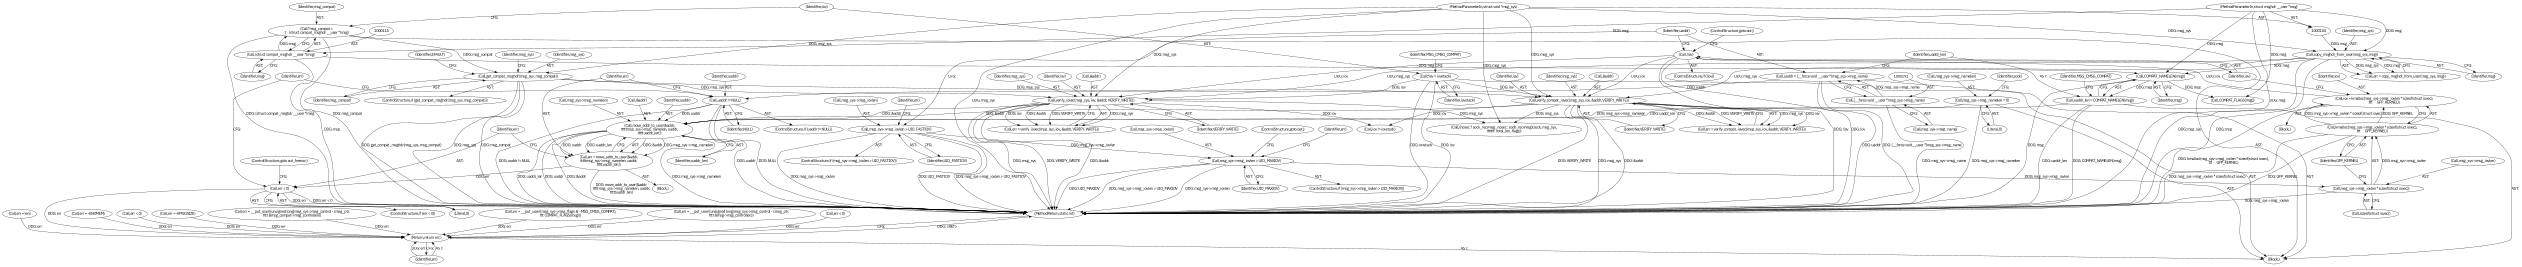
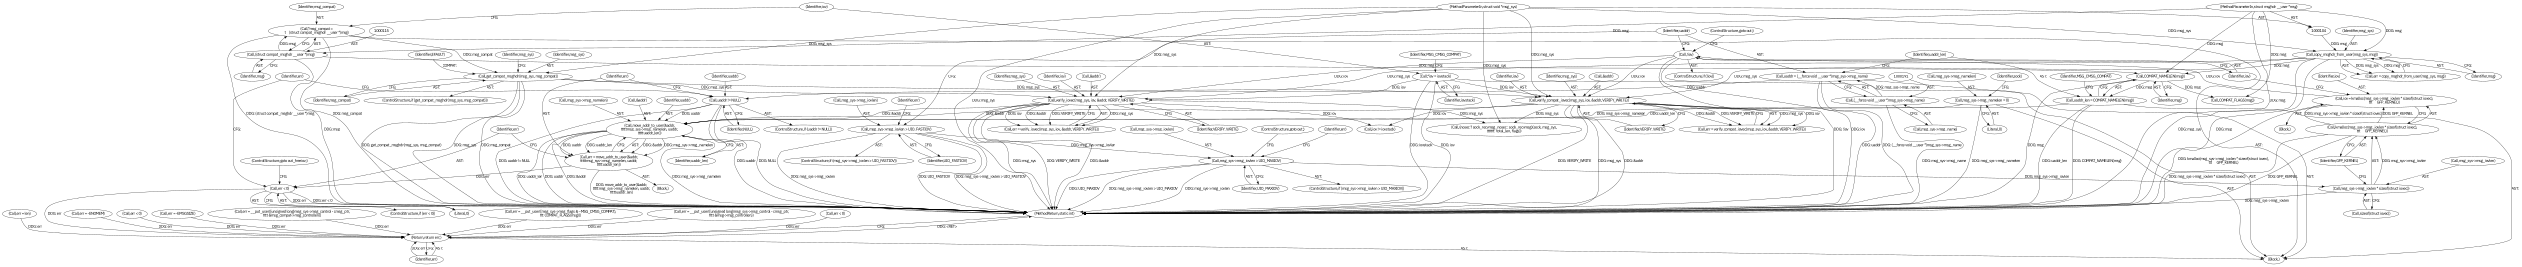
edge "(Identifier,EFAULT)" -> "(Call,get_compat_msghdr(msg_sys, msg_compat))": label "CFG: " -> "COMPAT: "
